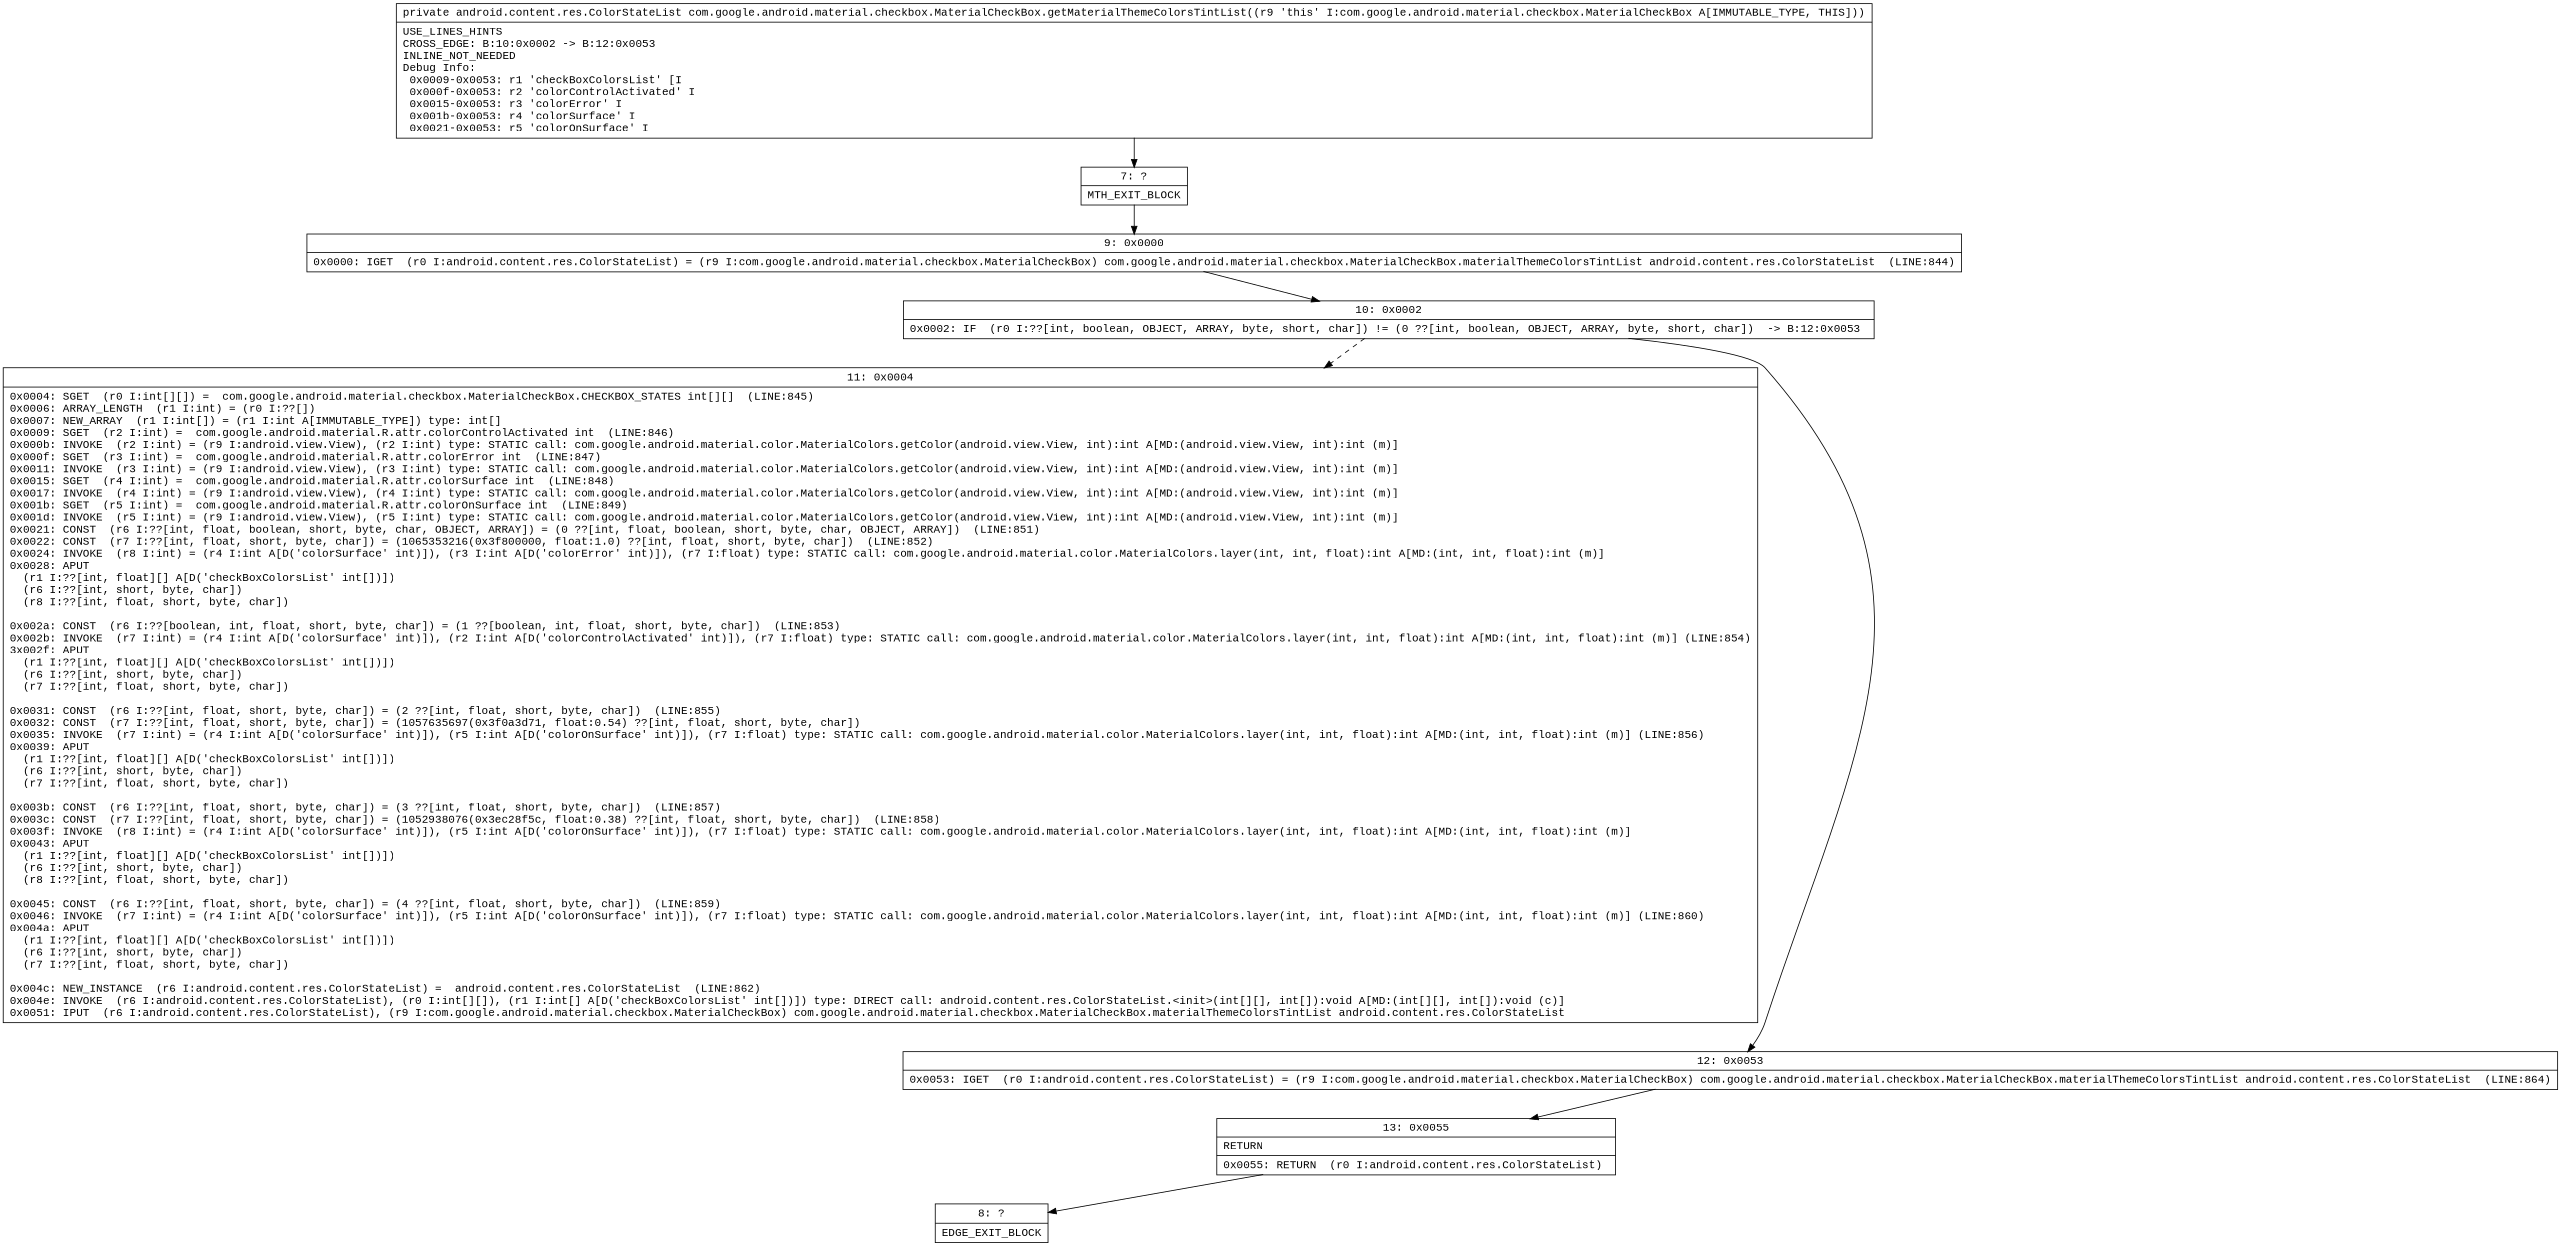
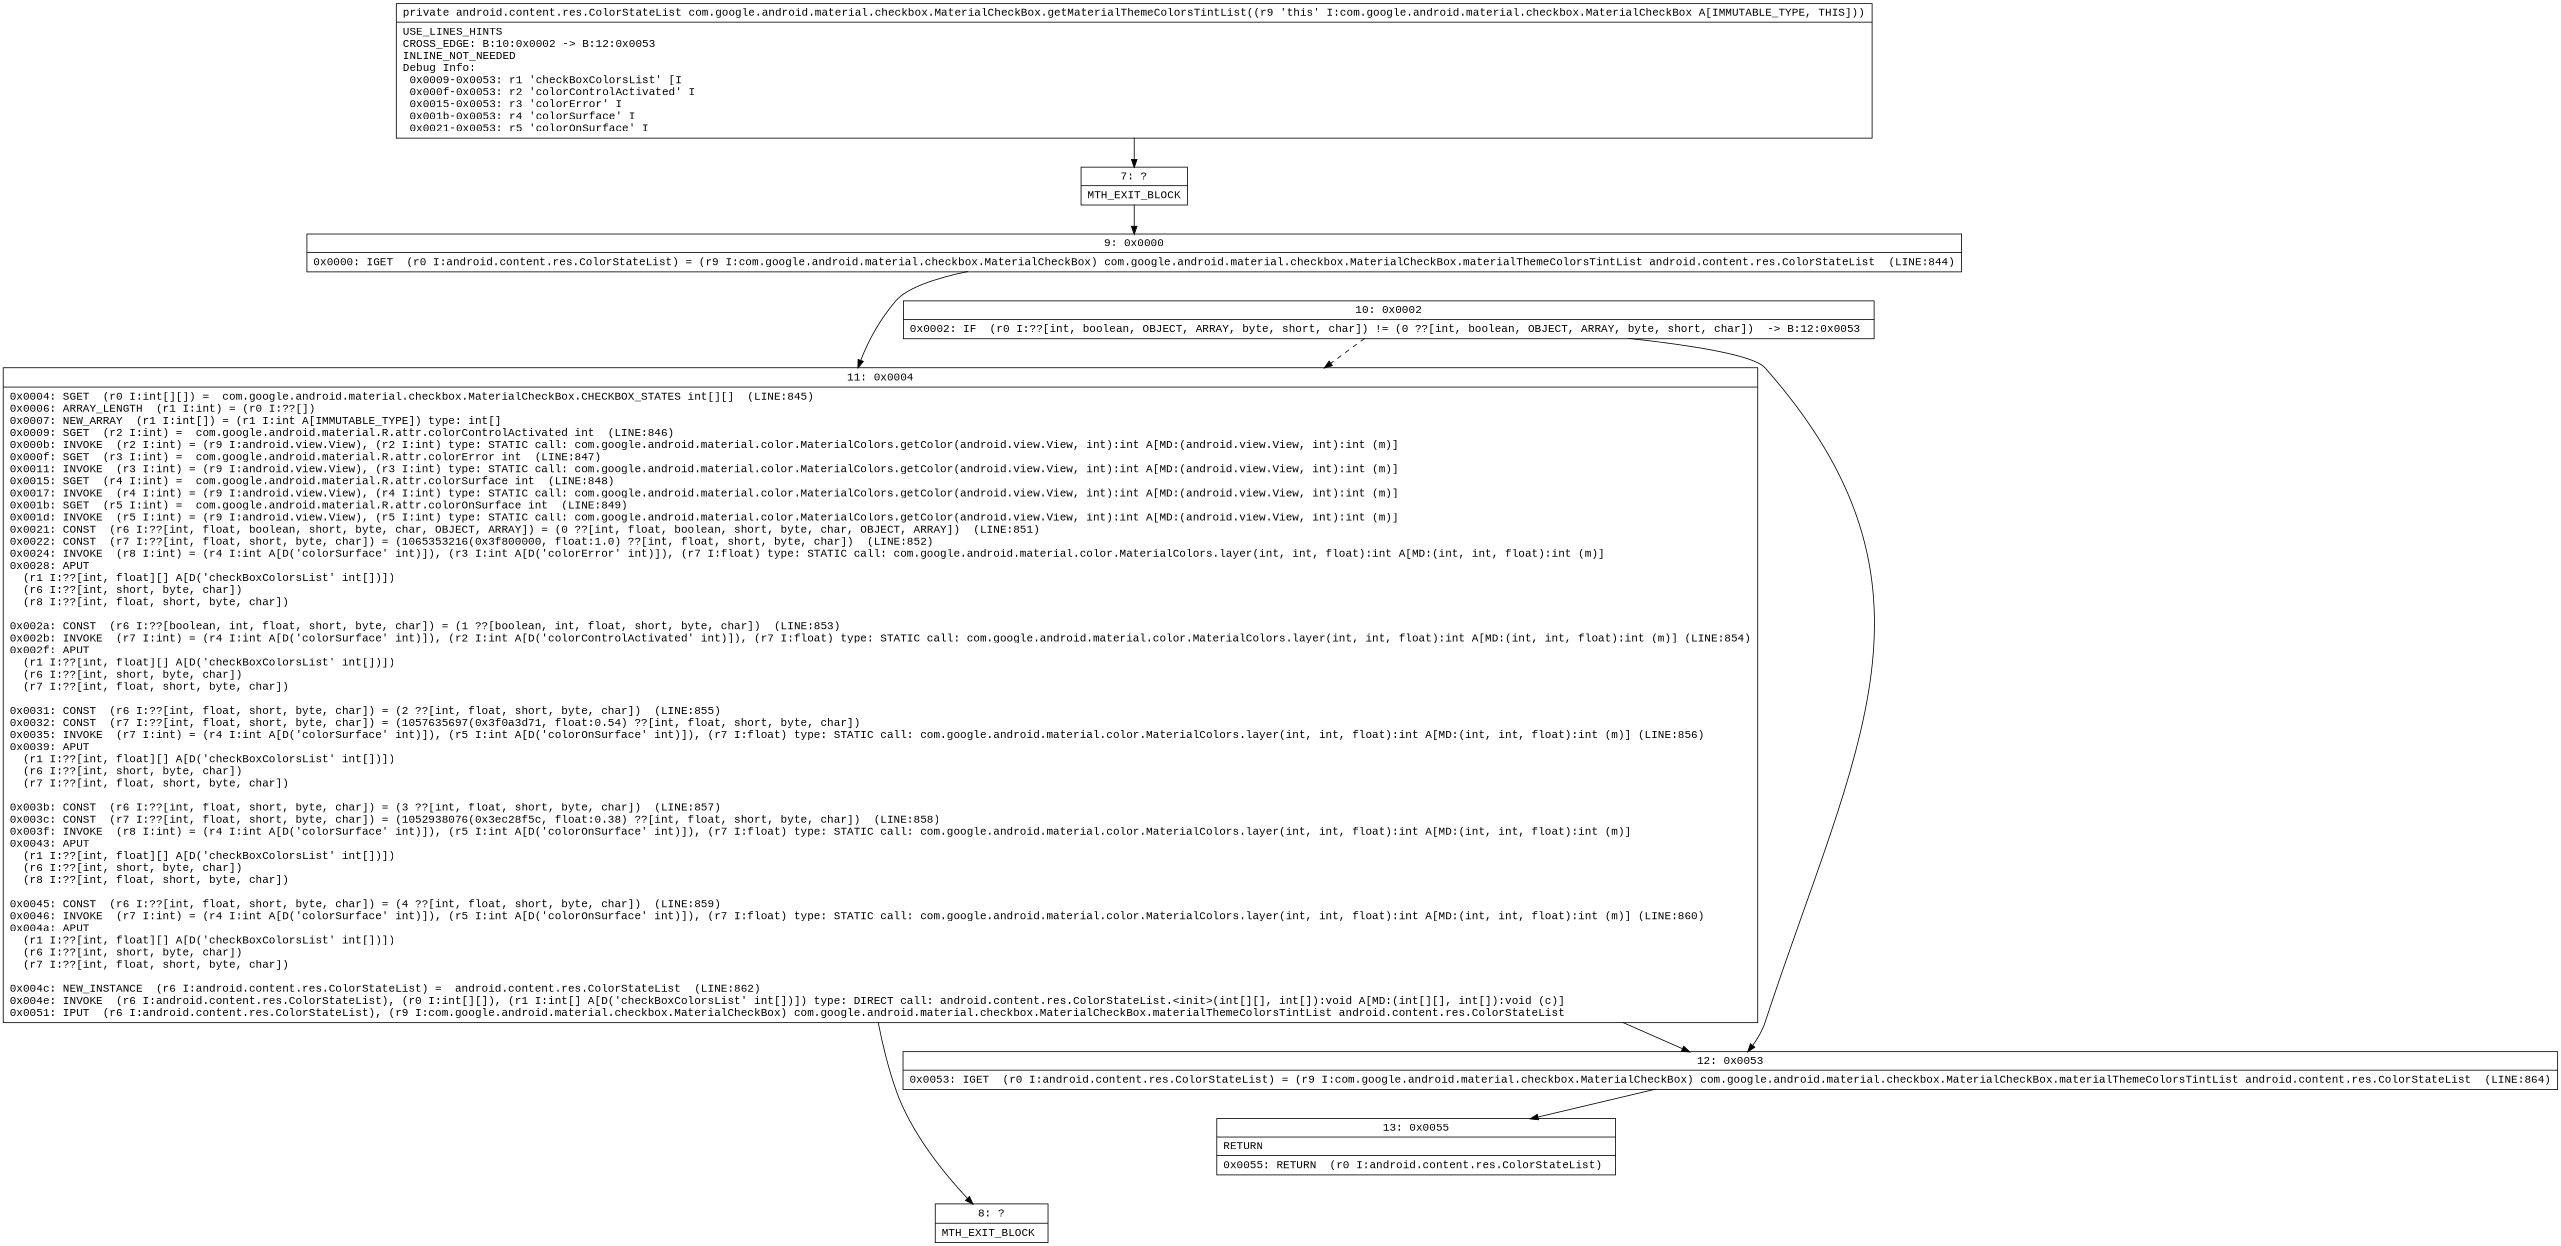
edge "9: 0x0000" -> "10: 0x0002": now "9: 0x0000" -> "11: 0x0004"
node "11: 0x0004": text "3x002f: APUT" -> "0x002f: APUT"
edge "11: 0x0004" -> "12: 0x0053": added
edge "13: 0x0055" -> "8: ?": now "11: 0x0004" -> "8: ?"
node "8: ?": text "EDGE_EXIT_BLOCK" -> "MTH_EXIT_BLOCK"
